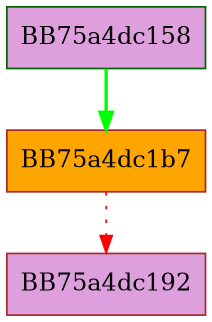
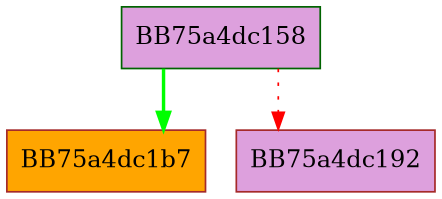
edge "BB75a4dc1b7" -> "BB75a4dc192": now "BB75a4dc158" -> "BB75a4dc192"
